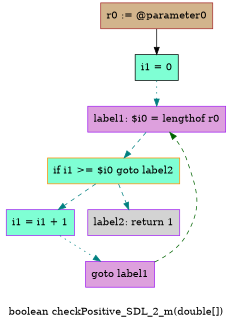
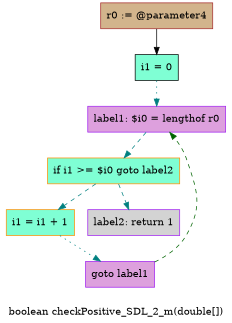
node "r0 := @parameter0": label "r0 := @parameter0" -> "r0 := @parameter4"
node "i1 = i1 + 1": color purple -> darkorange
